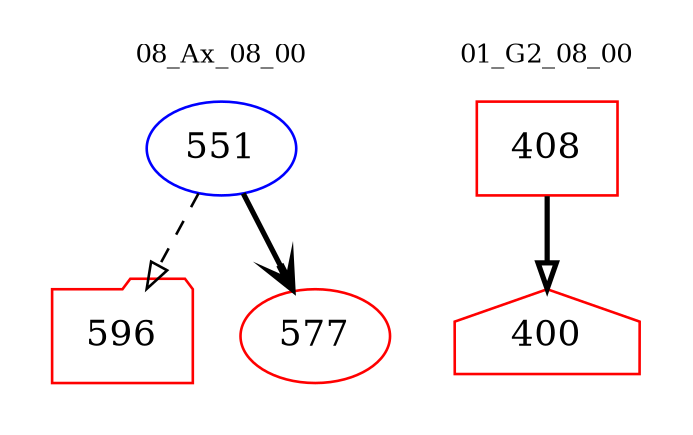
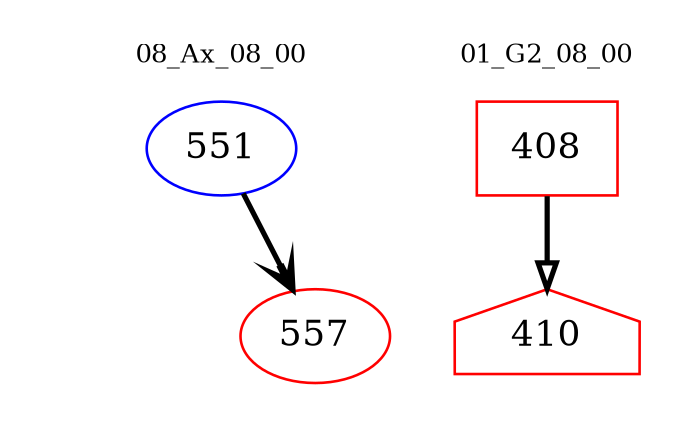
node "596": removed
node "577": label "577" -> "557"
node "400": label "400" -> "410"
